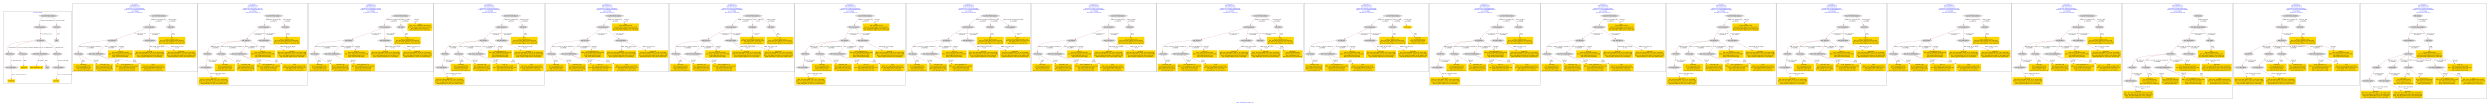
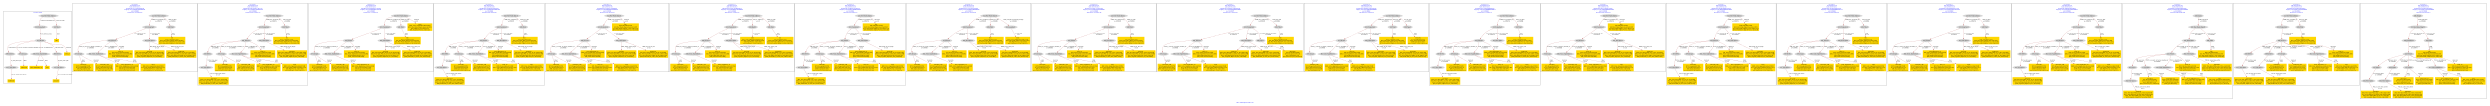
node "E55_Type2": fillcolor gold -> lightgray
node "title": fillcolor lightgray -> gold
node "artist_uri": added
node "name": fillcolor lightgray -> gold
